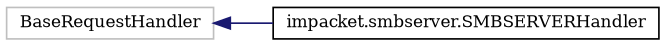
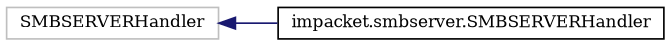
node "BaseRequestHandler": label "BaseRequestHandler" -> "SMBSERVERHandler"
